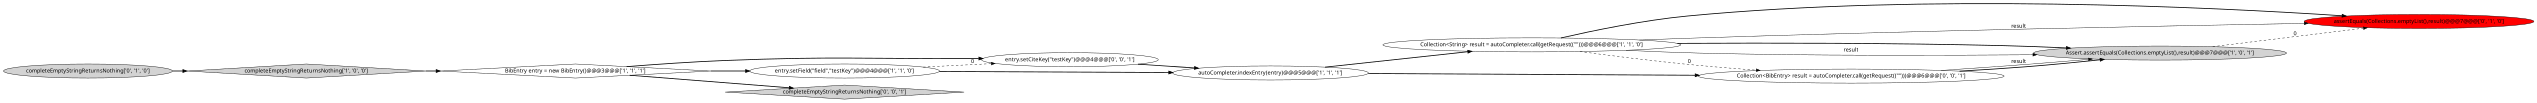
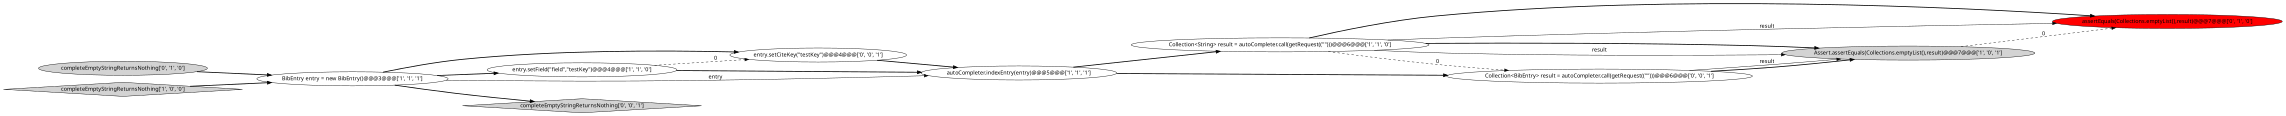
edge "completeEmptyStringReturnsNothing['0', '1', '0']" -> "completeEmptyStringReturnsNothing['1', '0', '0']": now "completeEmptyStringReturnsNothing['0', '1', '0']" -> "BibEntry entry = new BibEntry()@@@3@@@['1', '1', '1']"
node "BibEntry entry = new BibEntry()@@@3@@@['1', '1', '1']": shape diamond -> ellipse
edge "BibEntry entry = new BibEntry()@@@3@@@['1', '1', '1']" -> "autoCompleter.indexEntry(entry)@@@5@@@['1', '1', '1']": added, label "entry"
